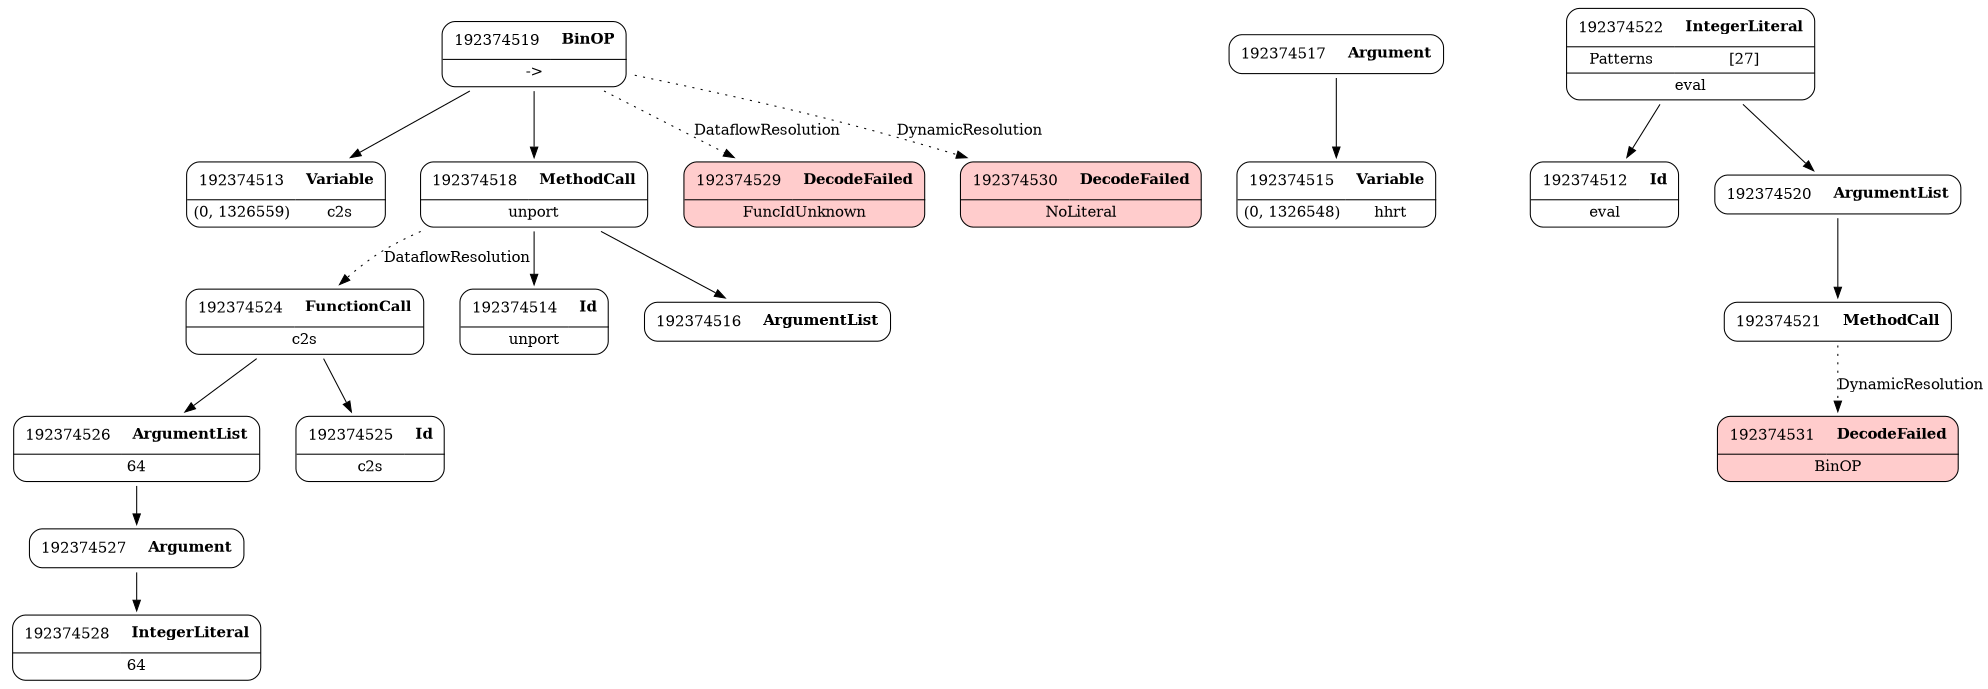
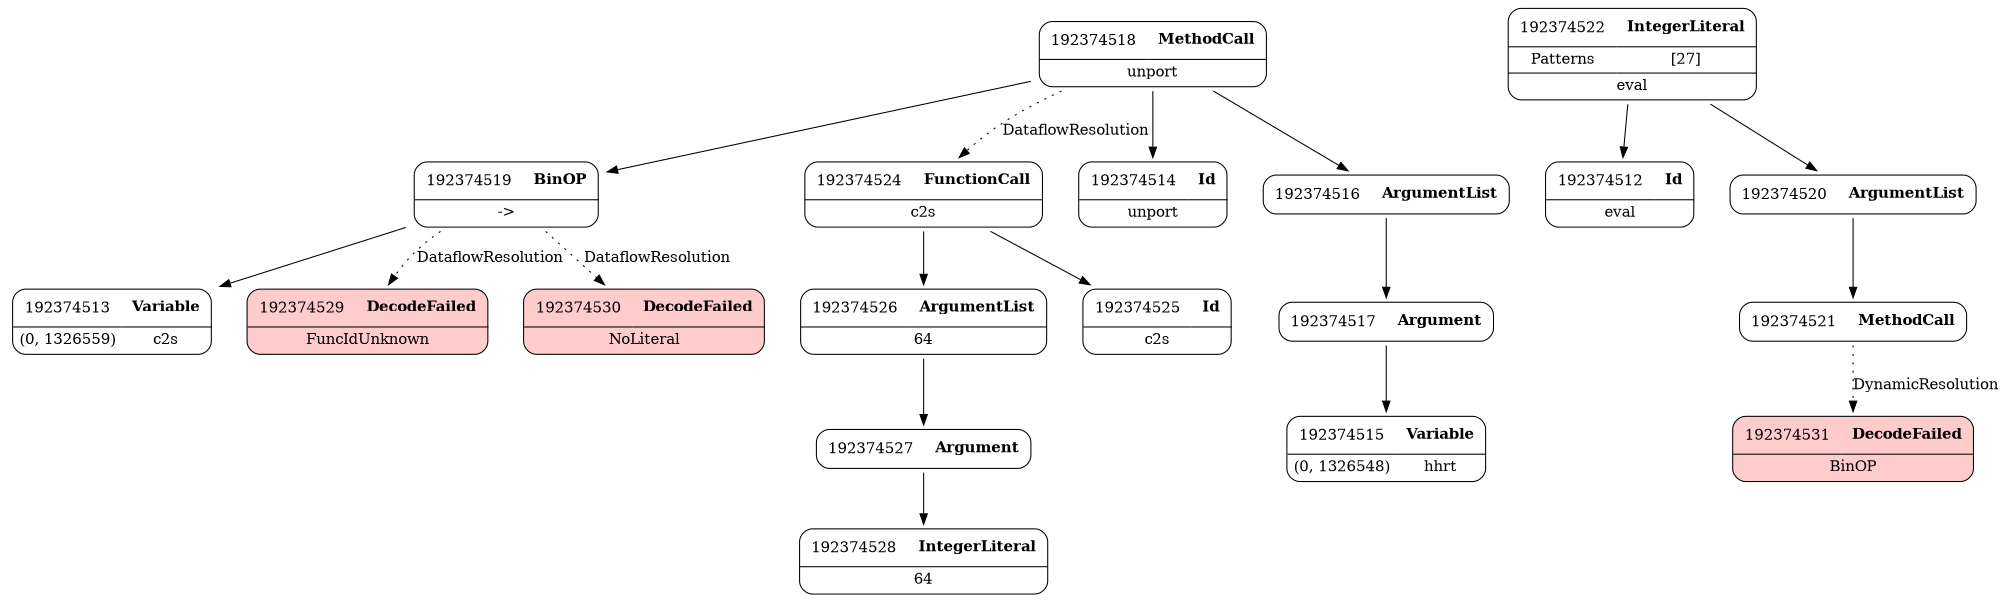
edge "192374519" -> "192374518": reversed
edge "192374519" -> "192374530": label "DynamicResolution" -> "DataflowResolution"
edge "192374516" -> "192374517": added
